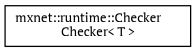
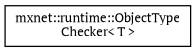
node "mxnet::runtime::Checker Checker< T >": label "mxnet::runtime::Checker Checker< T >" -> "mxnet::runtime::ObjectType Checker< T >"
